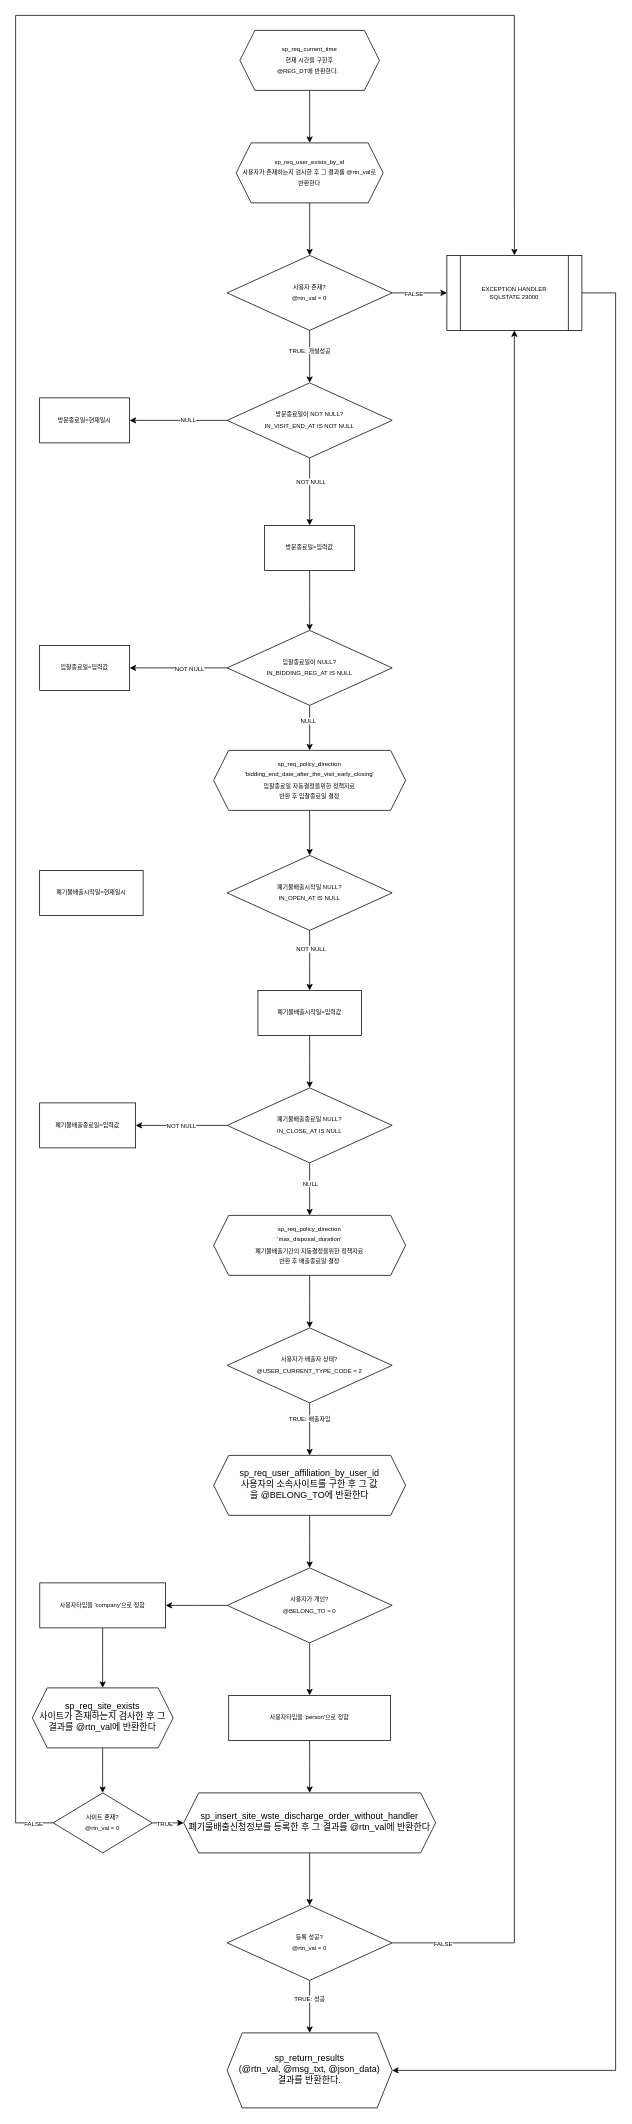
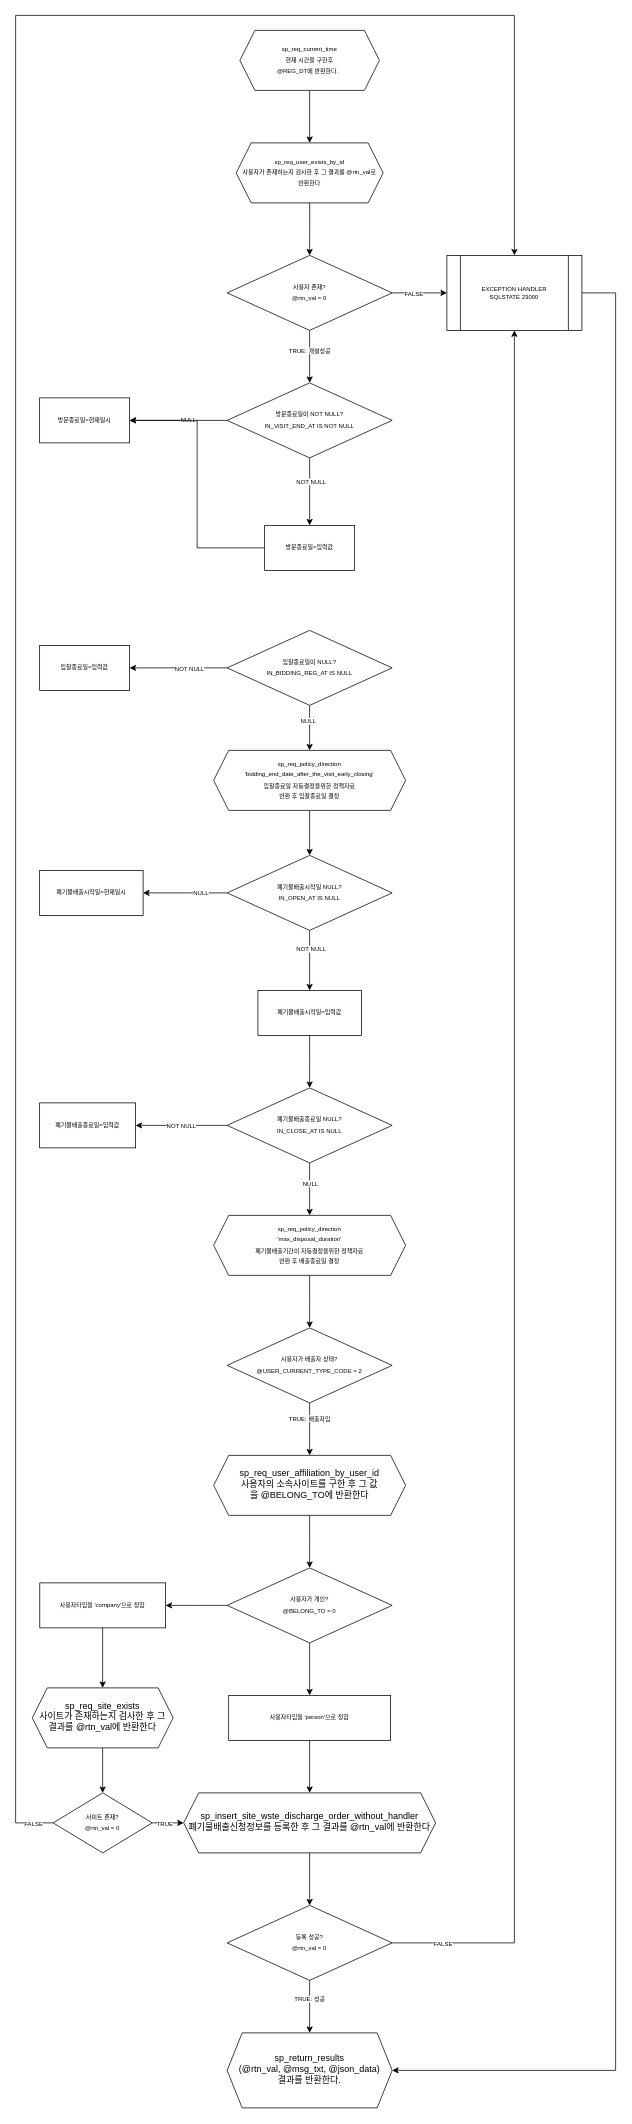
edge "방문종료일=입력값" -> "입찰종료일이 NULL? IN_BIDDING_REG_AT IS NULL": now "방문종료일=입력값" -> "방문종료일=현재일시"
edge "폐기물배출시작일 NULL? IN_OPEN_AT IS NULL" -> "폐기물배출시작일=현재일시": added, label "NULL"
